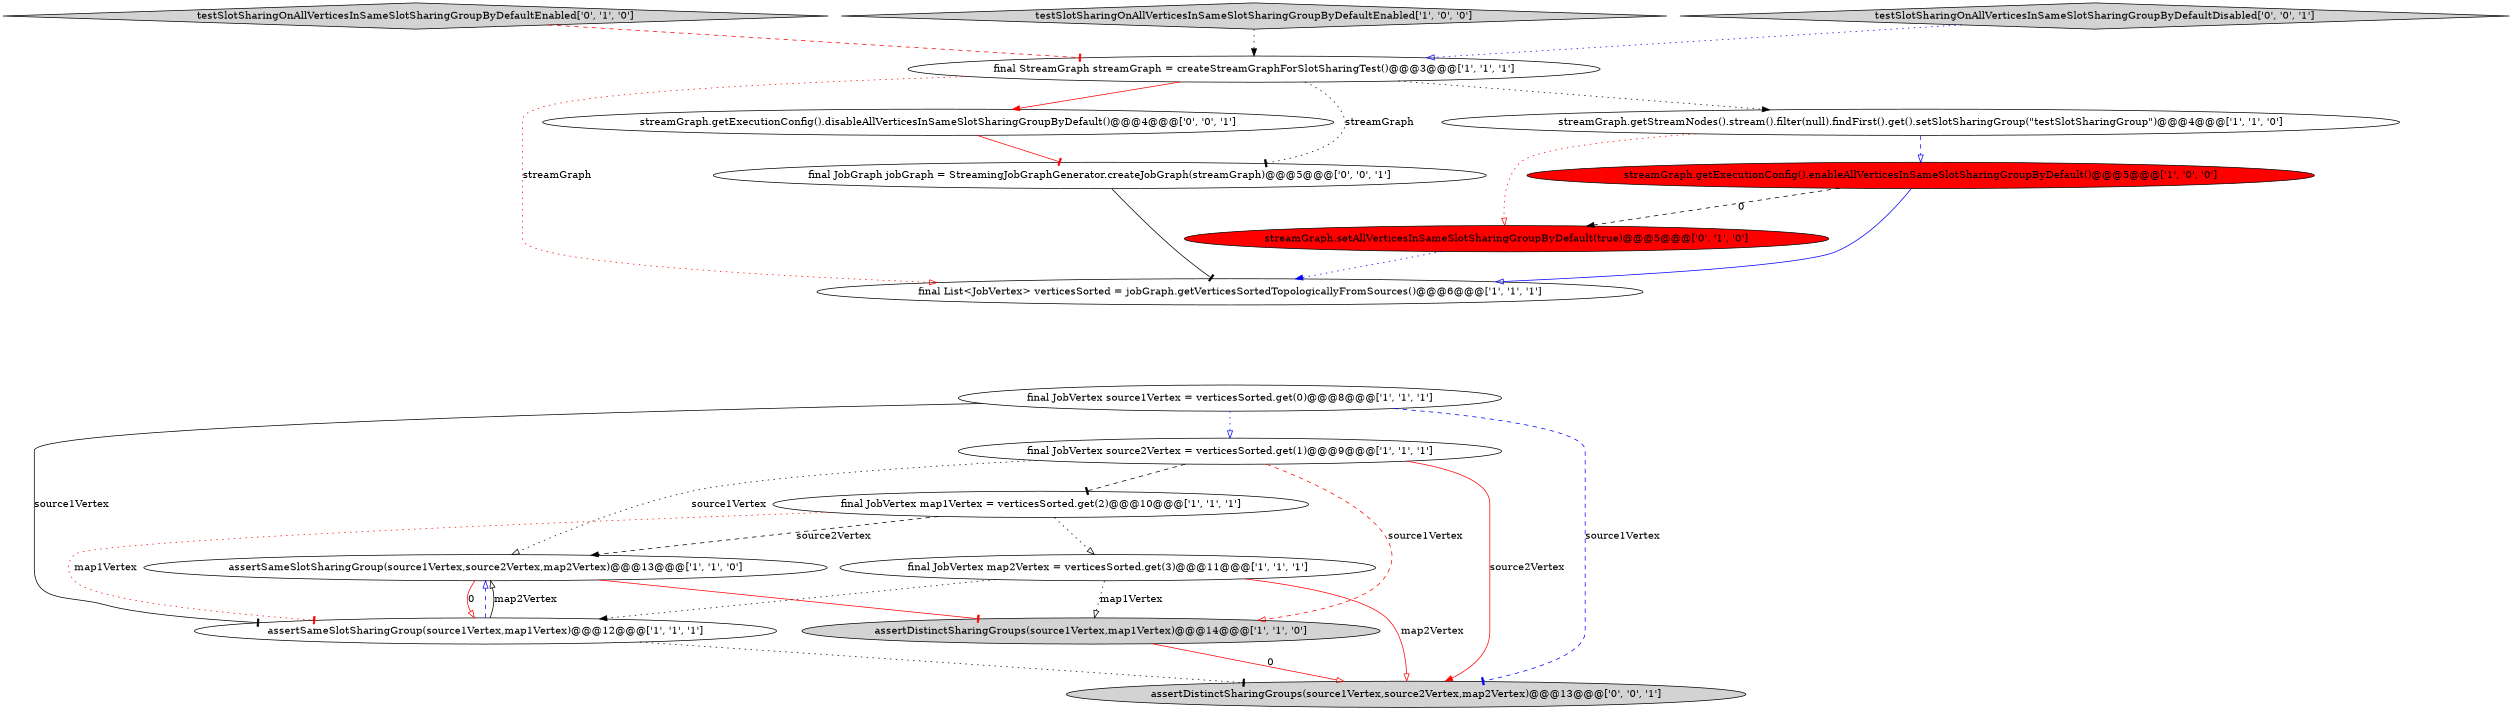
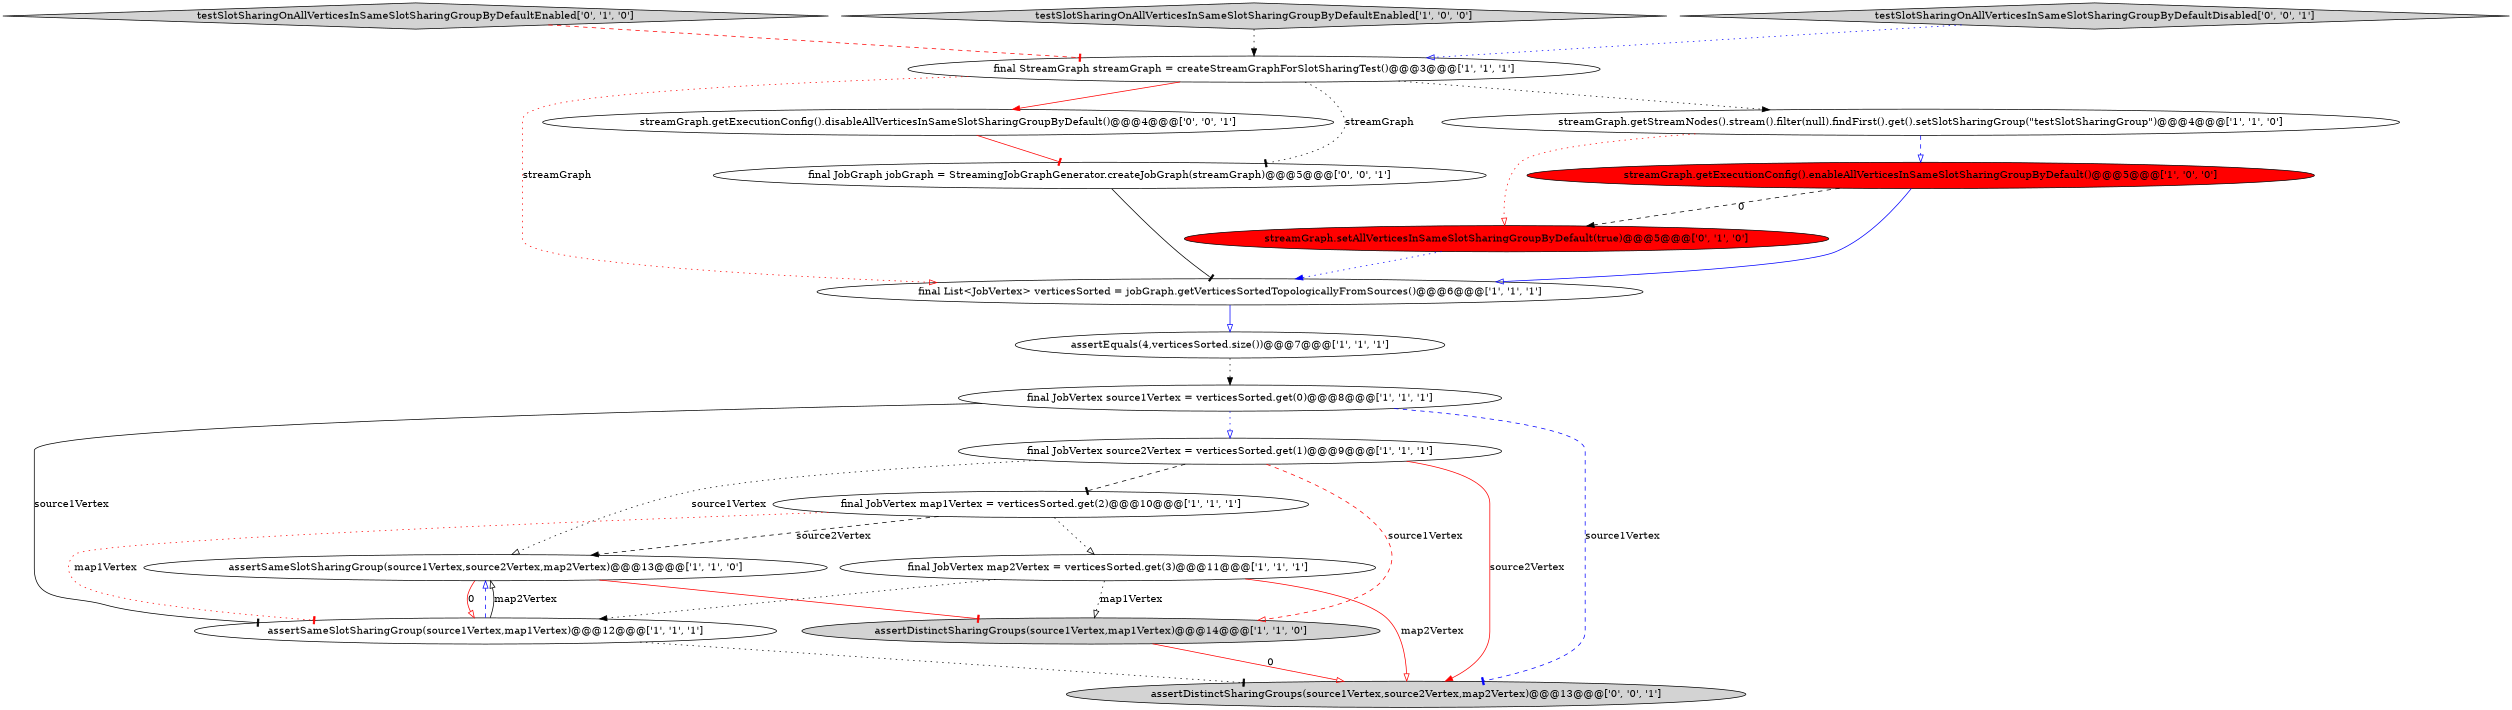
node "assertEquals(4,verticesSorted.size())@@@7@@@['1', '1', '1']": added
